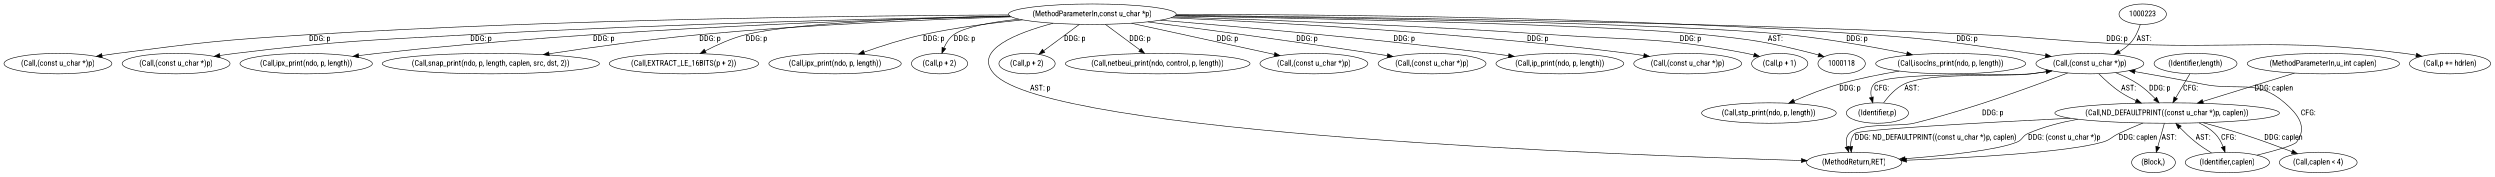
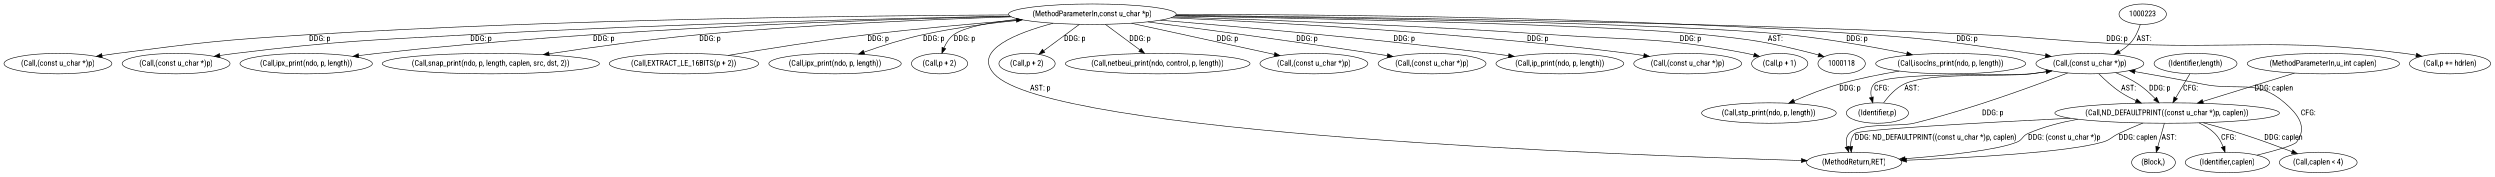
edge "(MethodParameterIn,const u_char *p)" -> "(Call,EXTRACT_LE_16BITS(p + 2))": reversed
edge "(Identifier,caplen)" -> "(Call,ND_DEFAULTPRINT((const u_char *)p, caplen))": removed, label "AST:"
